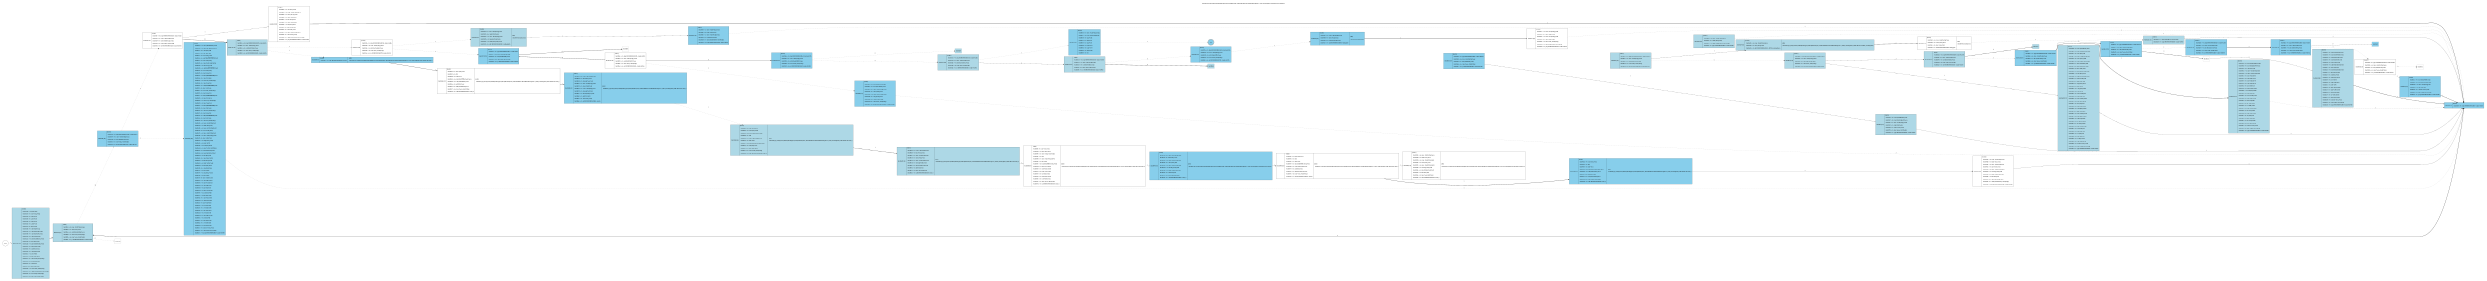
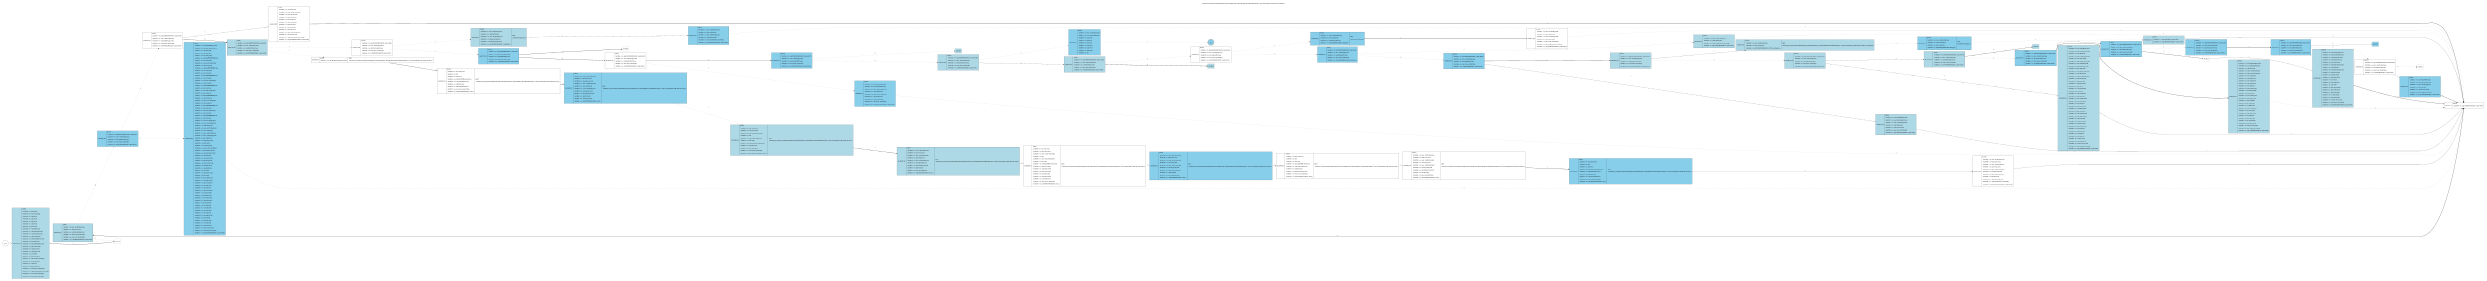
node "0x401a35 [15]": fillcolor white -> skyblue
edge "0x401a29 [12]" -> "0x401a35 [15]": style bold -> dotted
node "0x4013fe [28]": fillcolor skyblue -> white
node "0x40141a [28]": added
edge "0x40138e [28]" -> "0x401372 [28]": reversed
node "0x401855 [5]": fillcolor skyblue -> white
edge "0x401436 [28]" -> "0x401452 [28]": added, label "5"
node "0x401bef [5]": fillcolor skyblue -> white
edge "0x40195f [40]" -> "0x4019ad [40]": now "0x401987 [38]" -> "0x4019ad [40]"
edge "0x401280 [101]" -> "0x4012e5 [29]": now "0x401280 [101]" -> "0x4017ab"
